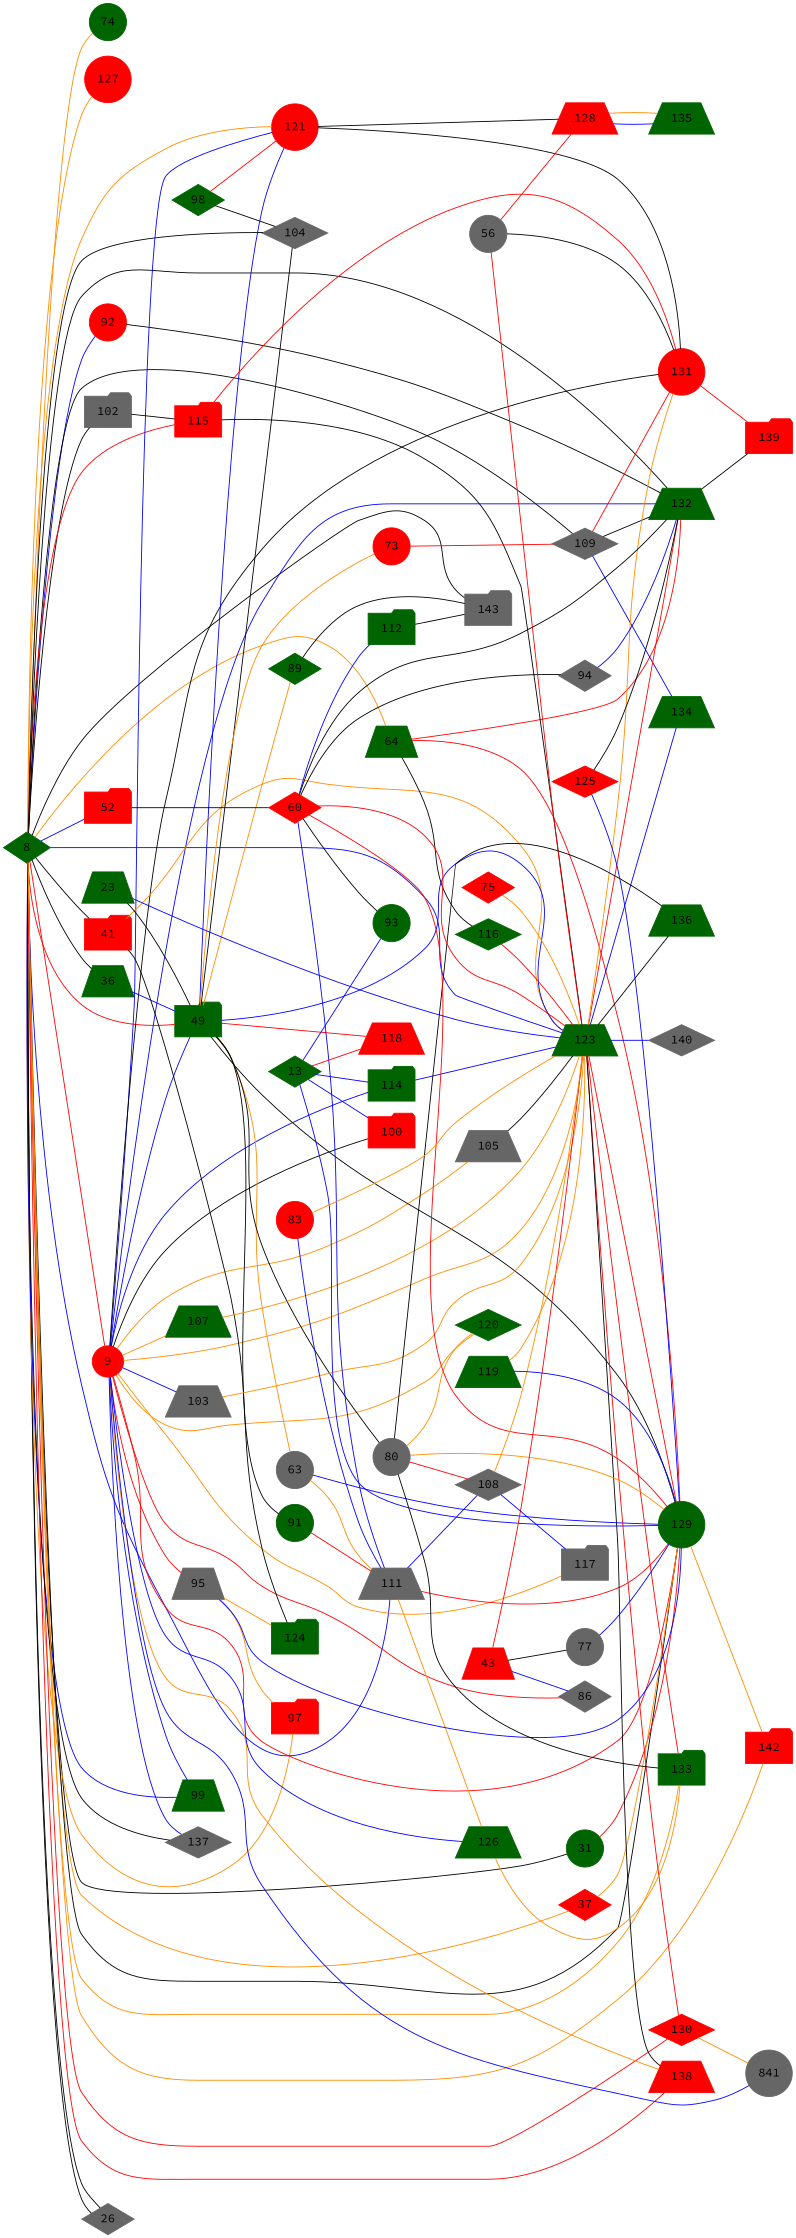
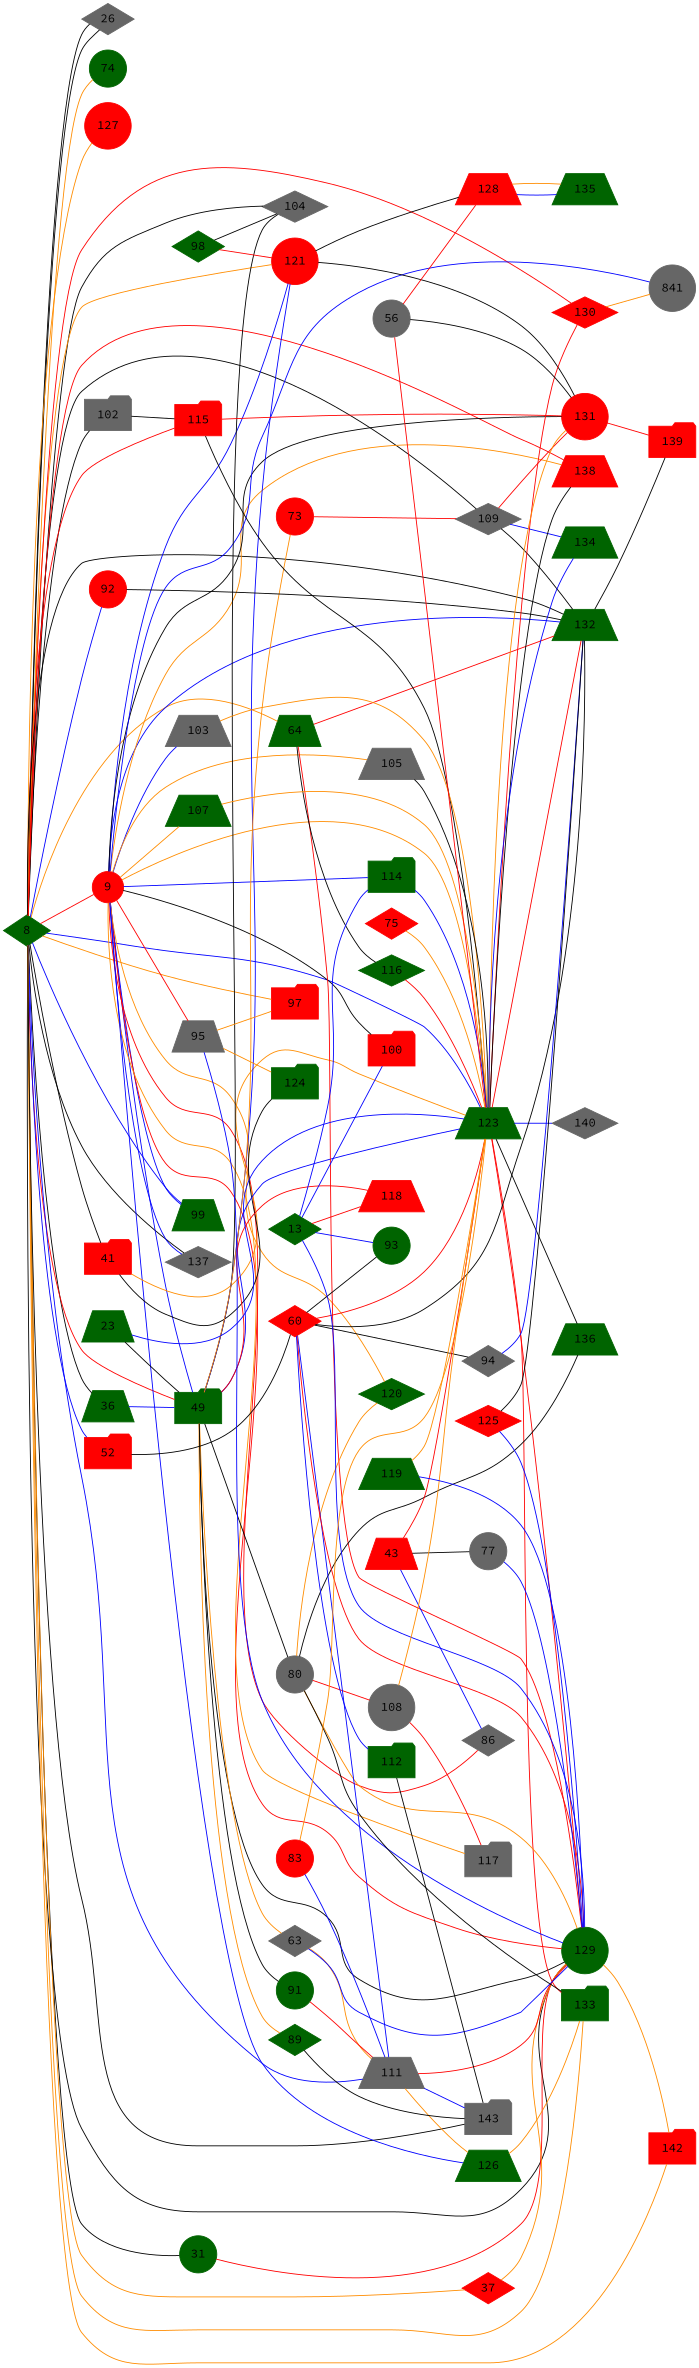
node "63": shape circle -> diamond
node "108": shape diamond -> circle
edge "108" -- "117": color blue -> red
edge "108" -- "111": now "143" -- "111"
